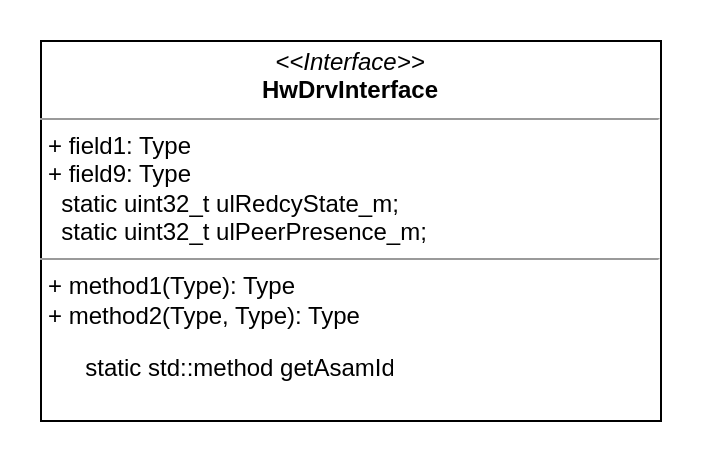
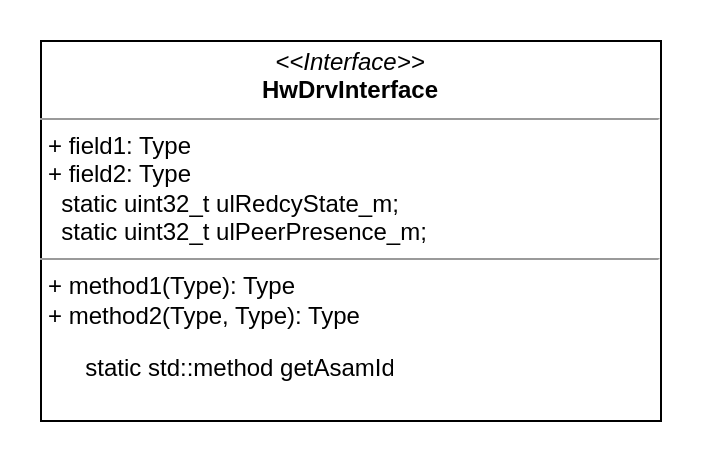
node "<<Interface>> HwDrvInterface + field1: Type + field9: Type static uint32_t ulRedcyState_m; static uint32_t ulPeerPresence_m; + method1(Type): Type + method2(Type, Type): Type": label "<<Interface>> HwDrvInterface + field1: Type + field9: Type static uint32_t ulRedcyState_m; static uint32_t ulPeerPresence_m; + method1(Type): Type + method2(Type, Type): Type" -> "<<Interface>> HwDrvInterface + field1: Type + field2: Type static uint32_t ulRedcyState_m; static uint32_t ulPeerPresence_m; + method1(Type): Type + method2(Type, Type): Type"
